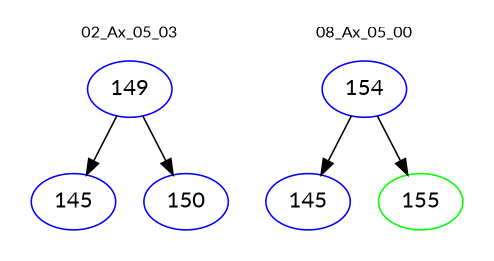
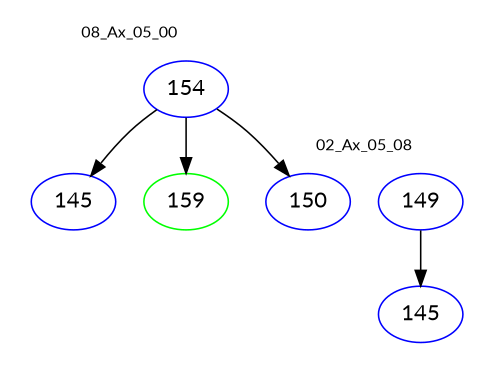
cluster "02_Ax_05_03": label "02_Ax_05_03" -> "02_Ax_05_08"
edge "149" -> "150": now "154" -> "150"
node "155": label "155" -> "159"
